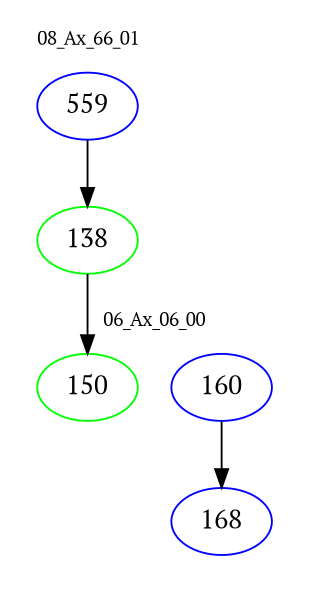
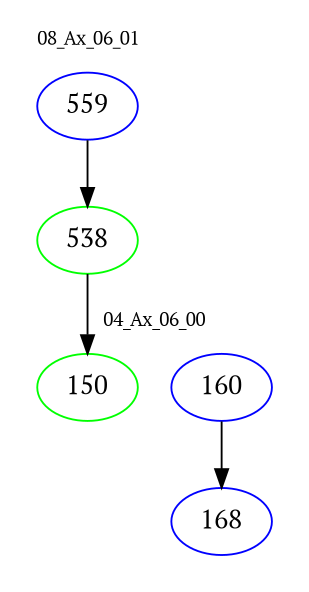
cluster "08_Ax_66_01": label "08_Ax_66_01" -> "08_Ax_06_01"
node "138": label "138" -> "538"
cluster "06_Ax_06_00": label "06_Ax_06_00" -> "04_Ax_06_00"
